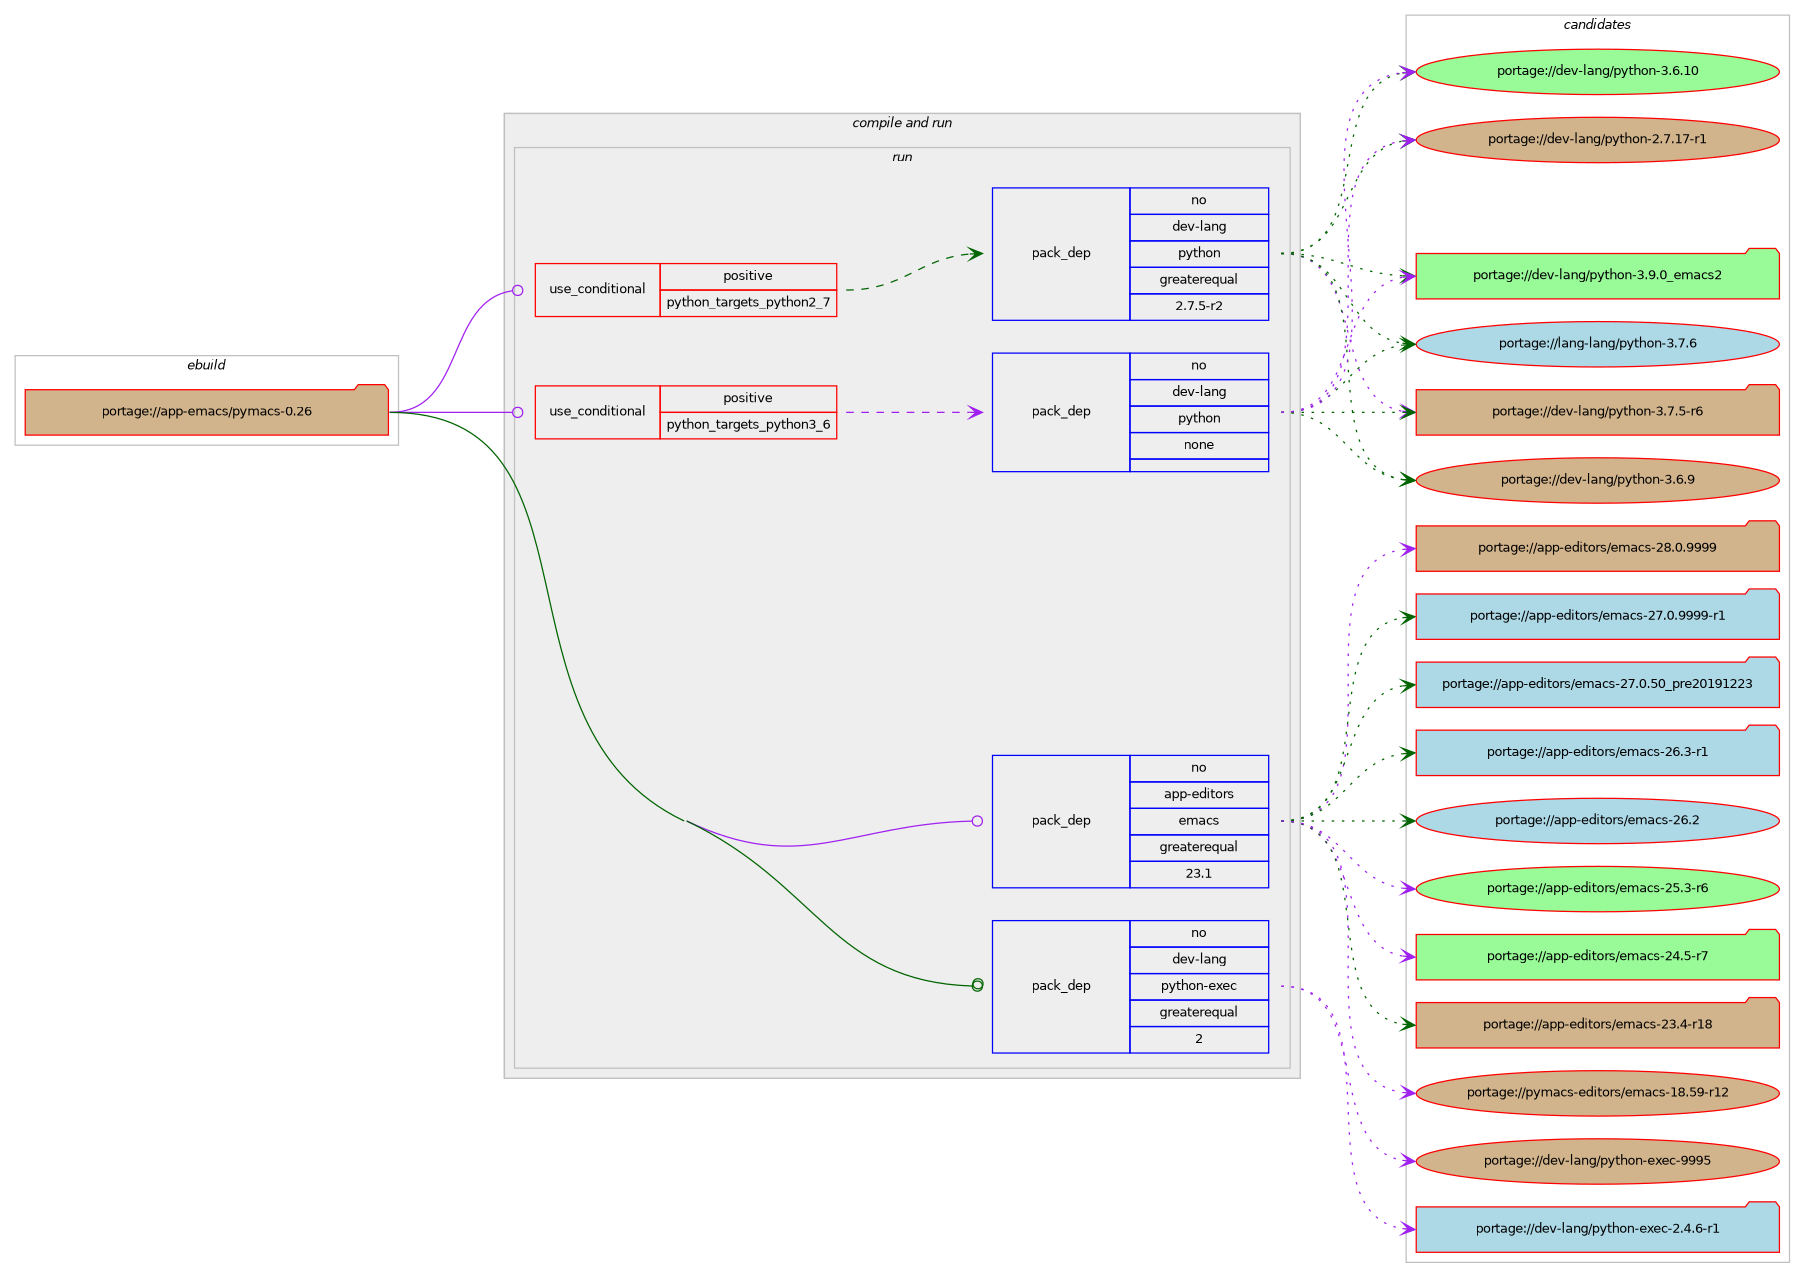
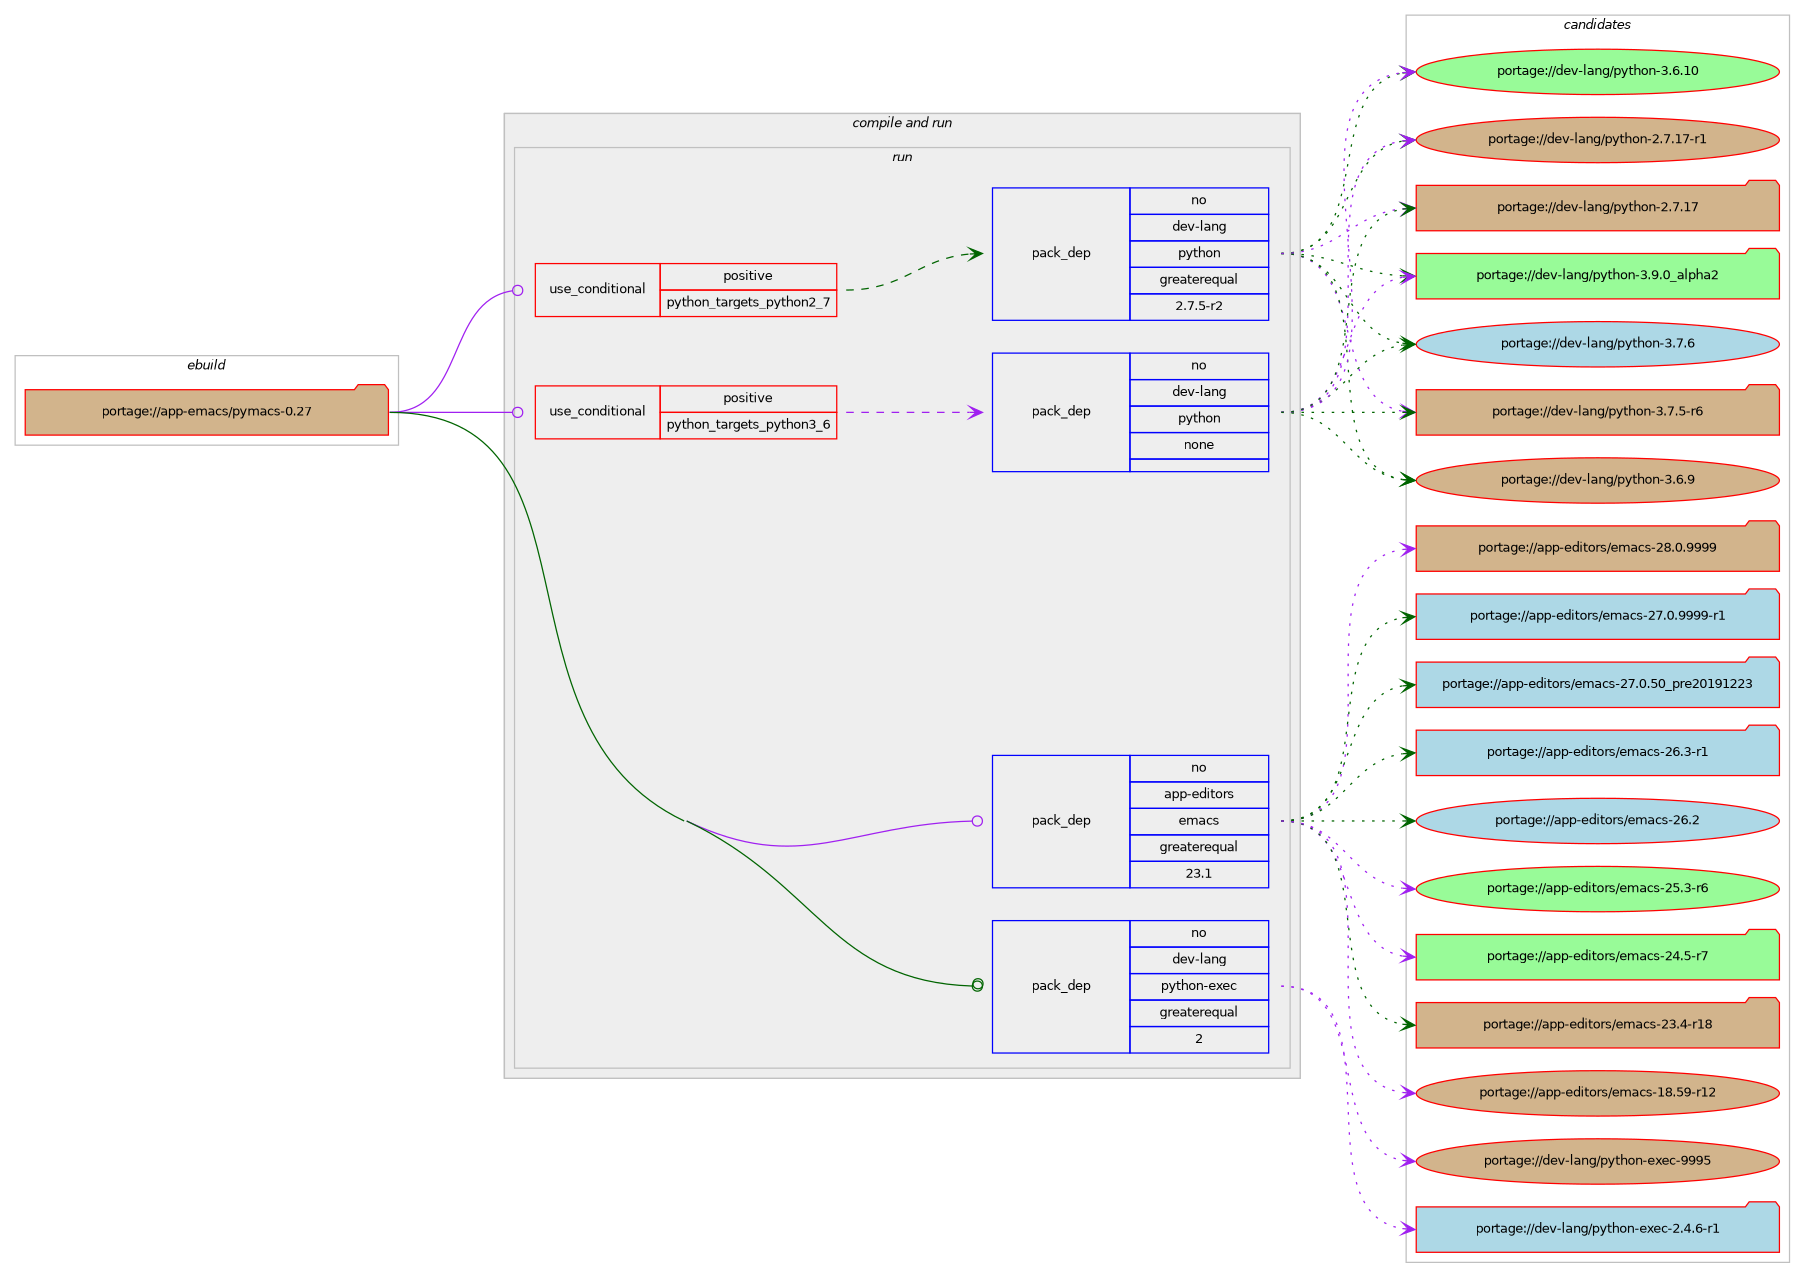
node "portage://dev-lang/python-2.7.17": added
node "portage://dev-lang/python-3.9.0_emacs2": label "portage://dev-lang/python-3.9.0_emacs2" -> "portage://dev-lang/python-3.9.0_alpha2"
node "portage://lang-lang/python-3.7.6": label "portage://lang-lang/python-3.7.6" -> "portage://dev-lang/python-3.7.6"
node "portage://app-emacs/pymacs-0.26": label "portage://app-emacs/pymacs-0.26" -> "portage://app-emacs/pymacs-0.27"
node "portage://pymacs-editors/emacs-18.59-r12": label "portage://pymacs-editors/emacs-18.59-r12" -> "portage://app-editors/emacs-18.59-r12"
